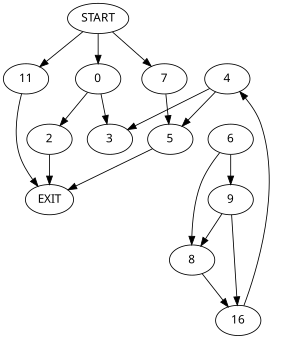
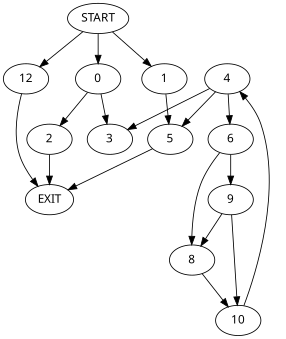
node "11": label "11" -> "12"
node "7": label "7" -> "1"
edge "4" -> "6": added
node "16": label "16" -> "10"
